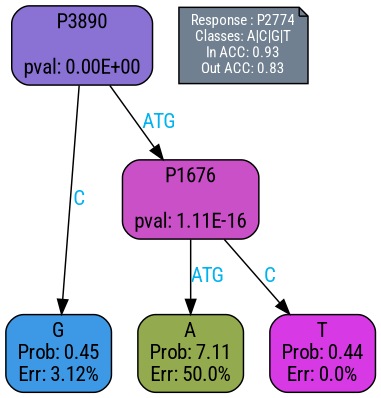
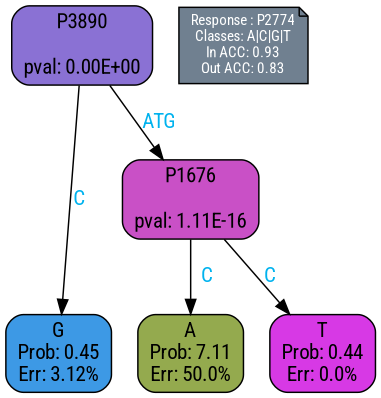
edge "P1676 pval: 1.11E-16" -> "A Prob: 7.11 Err: 50.0%": label "ATG" -> "C"
